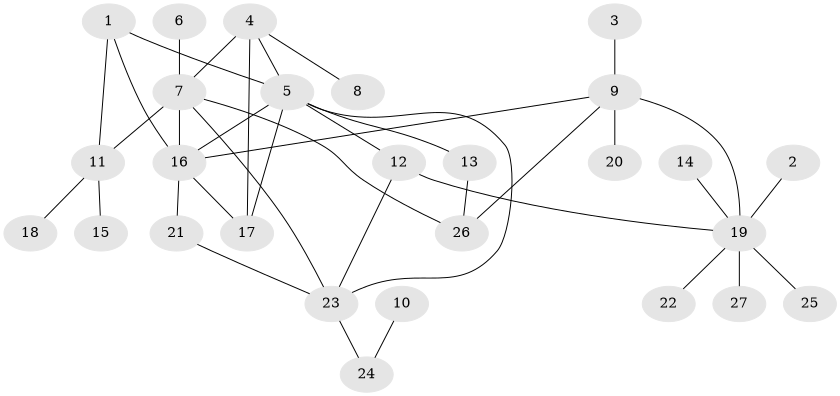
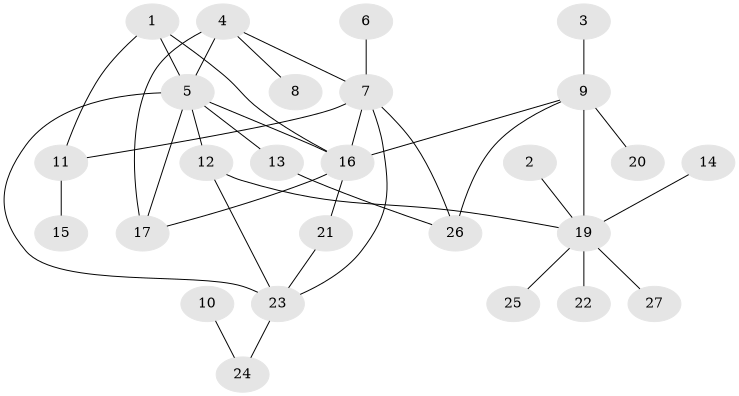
node "18": removed
